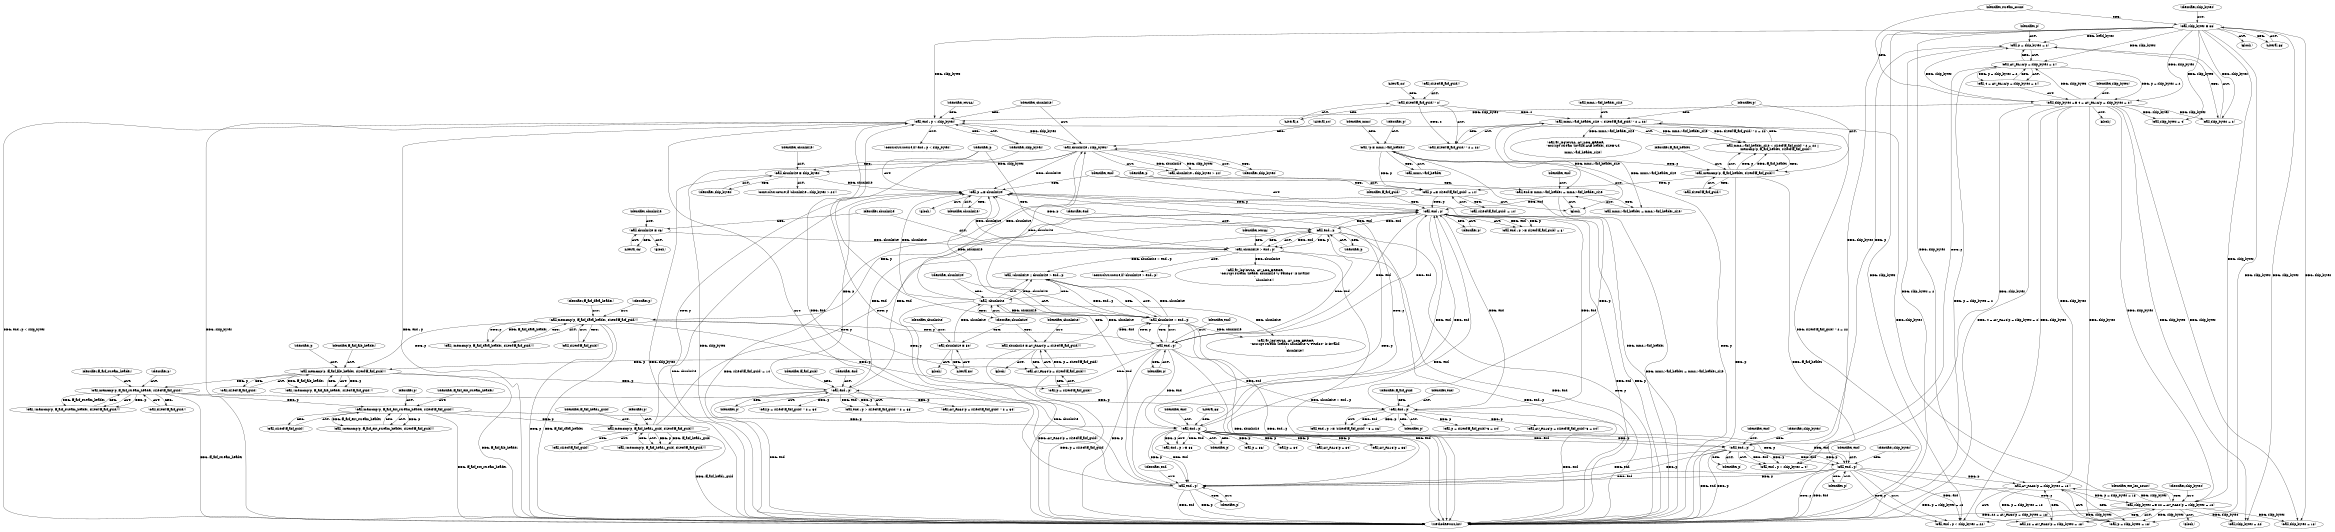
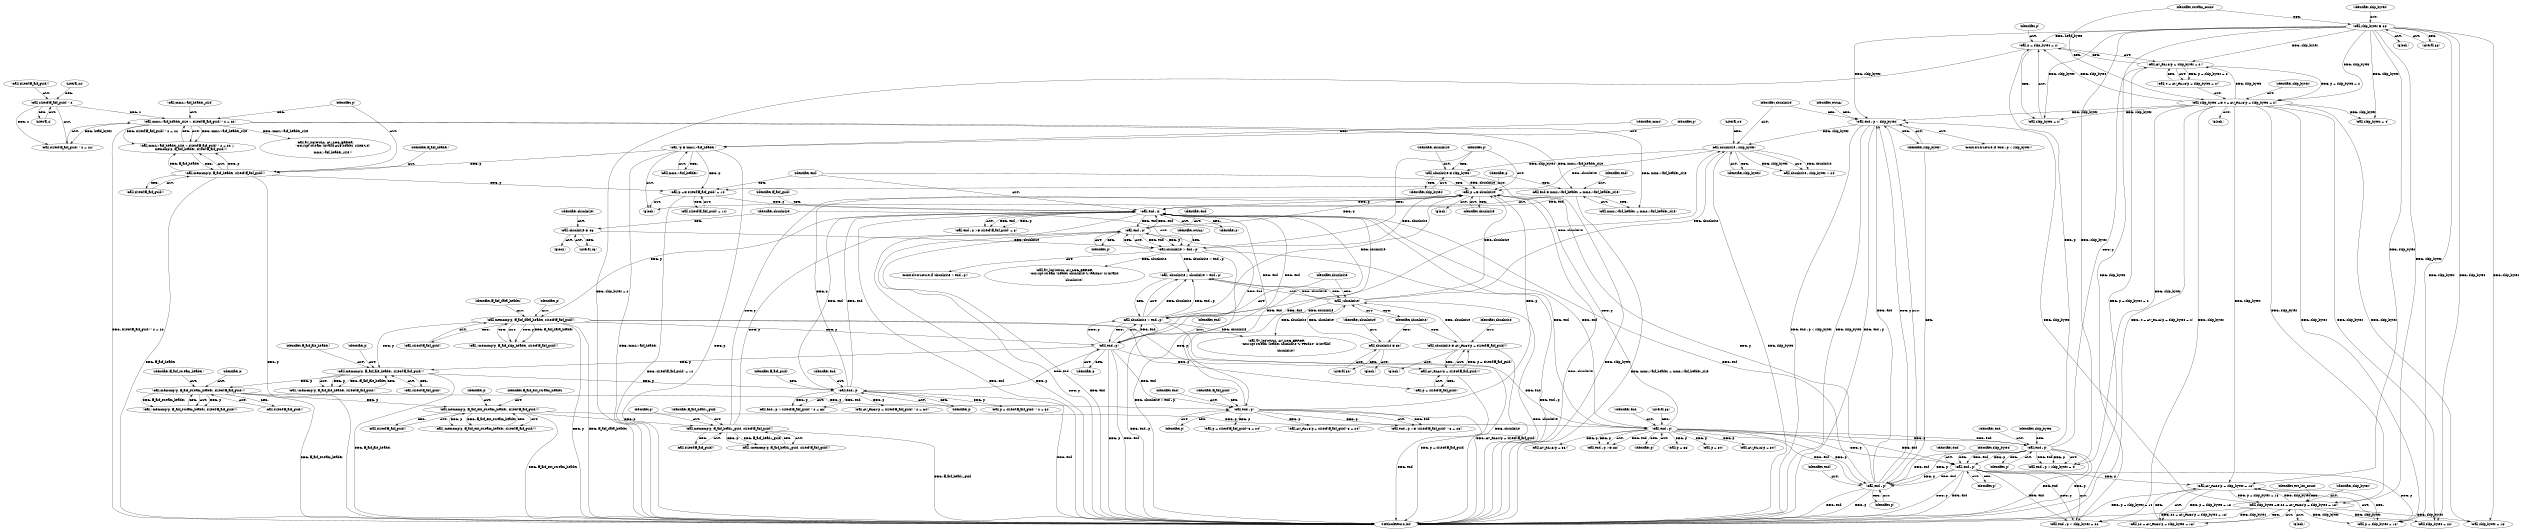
edge "(Call,mms->asf_header_size < sizeof(ff_asf_guid) * 2 + 22)" -> "(Call,sizeof(ff_asf_guid) * 2 + 22)": label "CFG: " -> "DDG: head_bytes"
node "(ControlStructure,if (chunksize - skip_bytes > 24))": removed
node "(Call,!memcmp(p, ff_asf_data_header, sizeof(ff_asf_guid)))": label "(Call,!memcmp(p, ff_asf_data_header, sizeof(ff_asf_guid)))" -> "(Call,!memcmp(p, ff_asf_skip_header, sizeof(ff_asf_guid)))"
